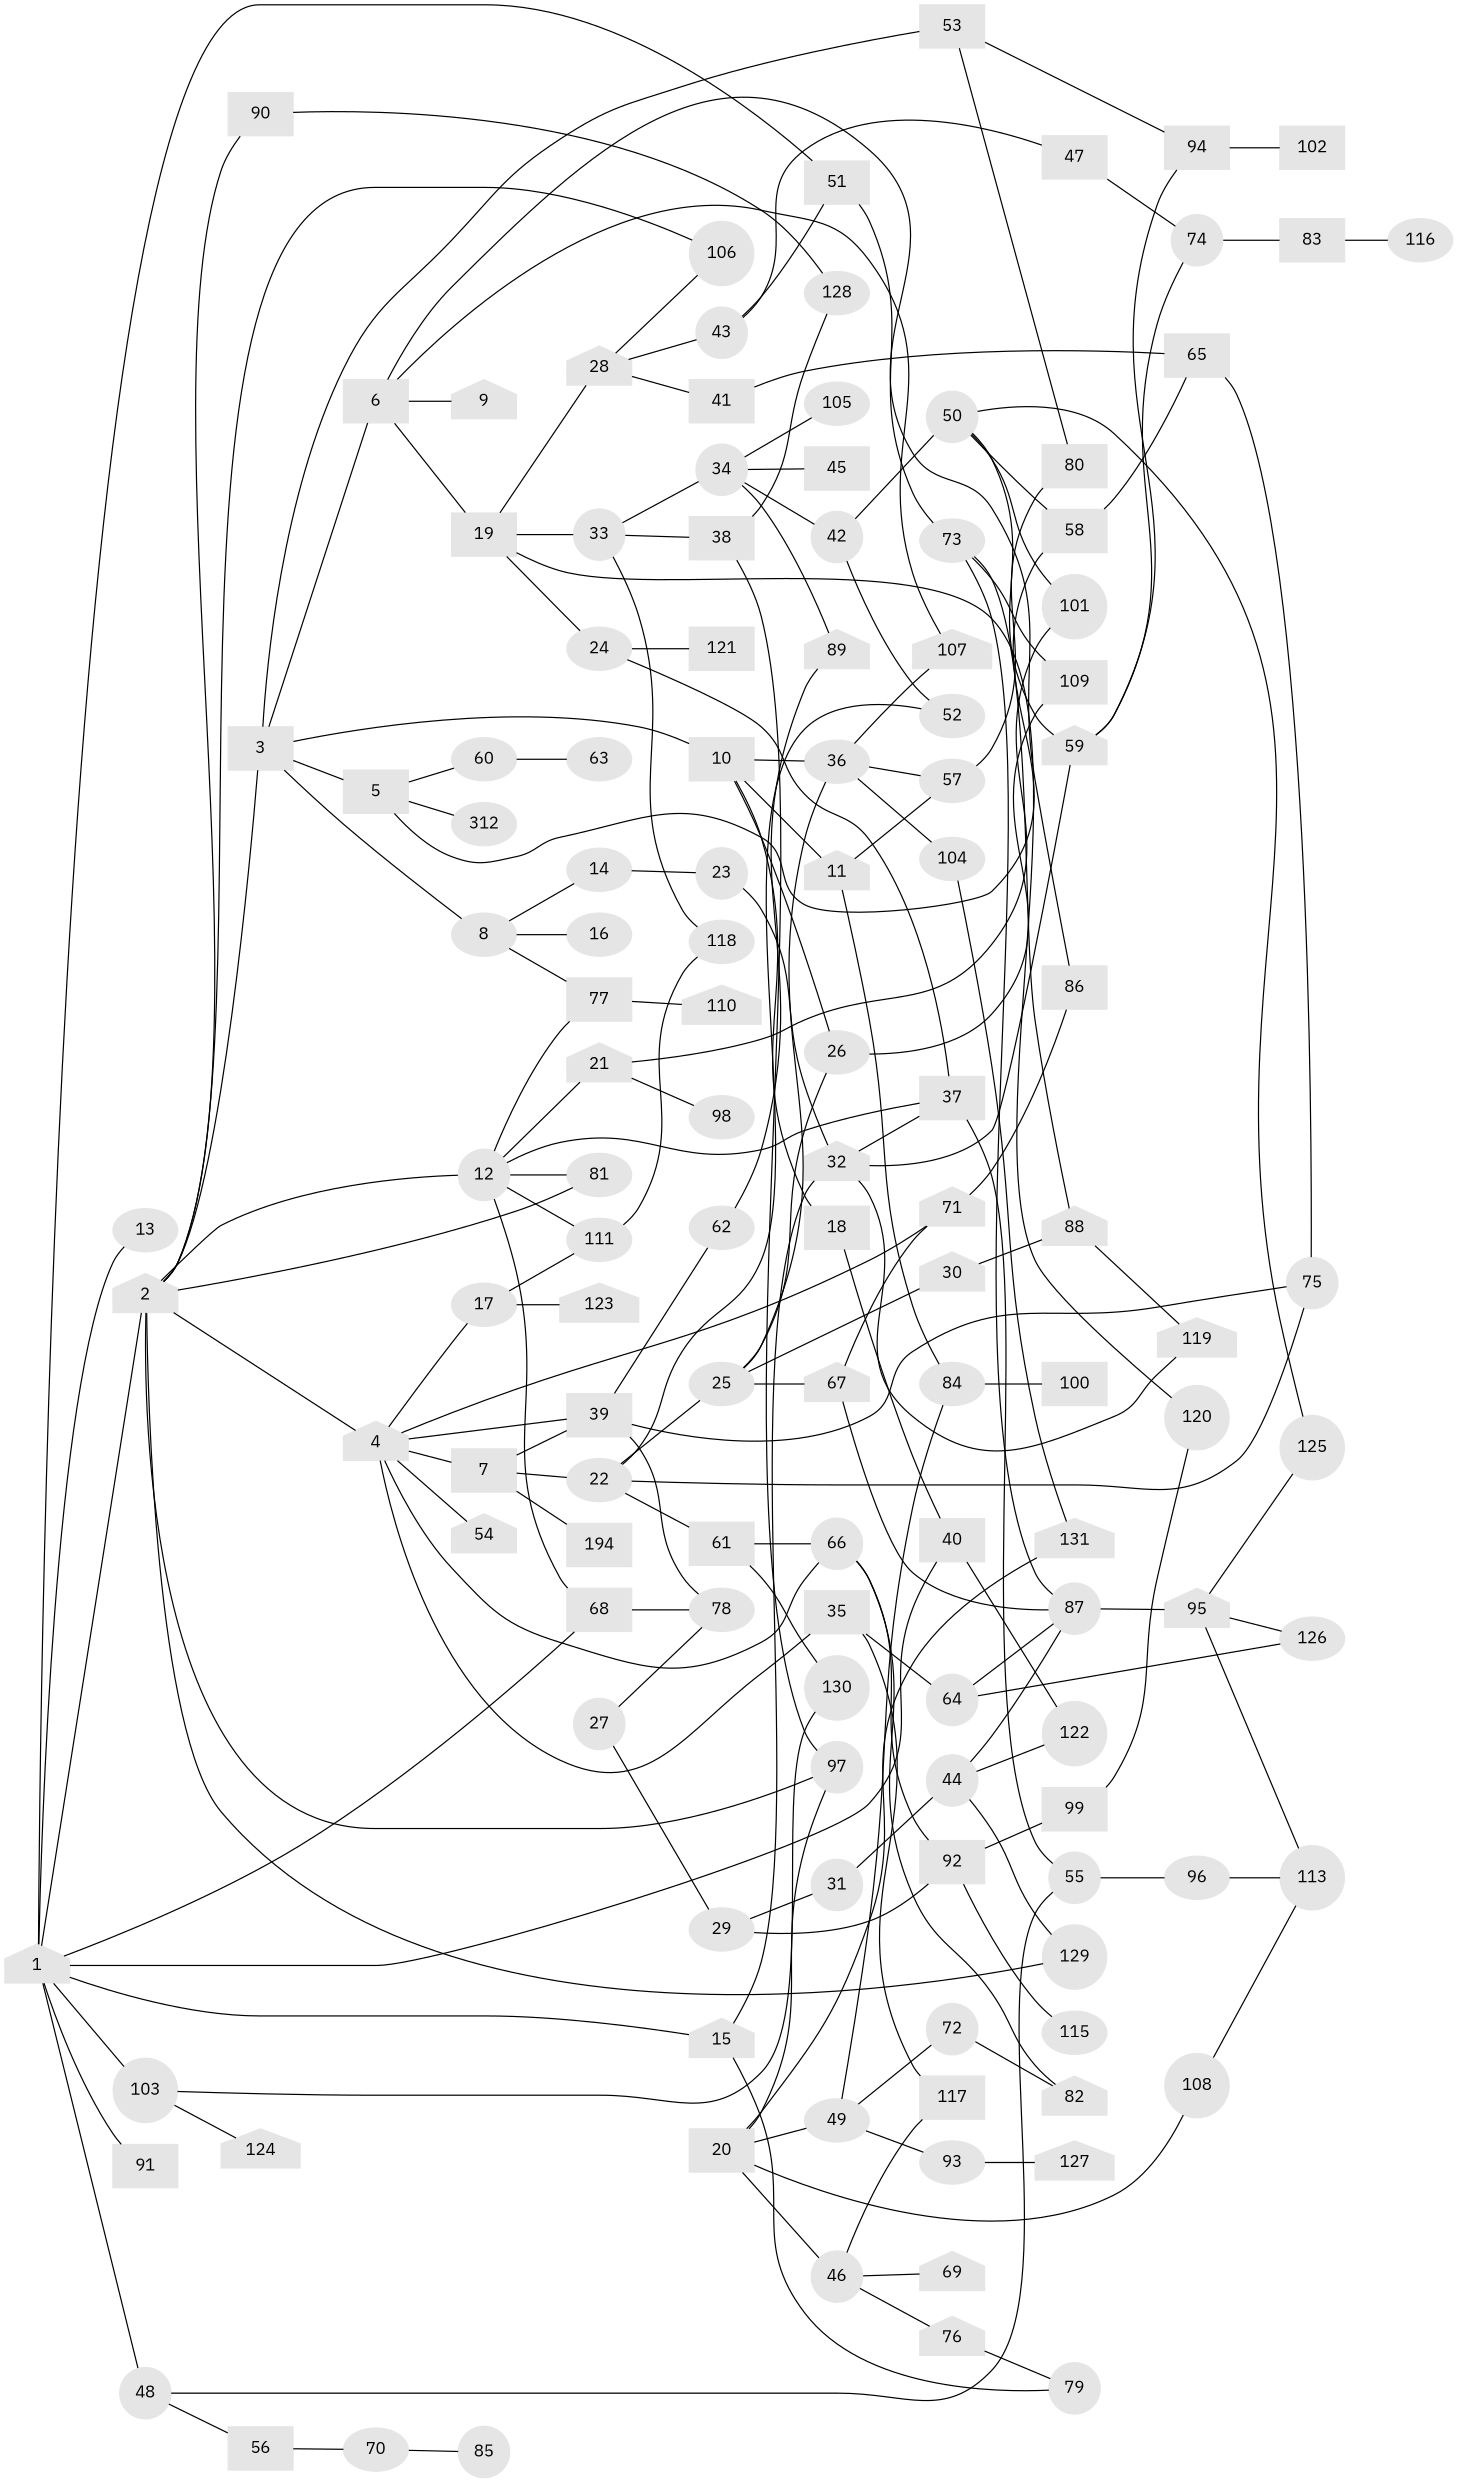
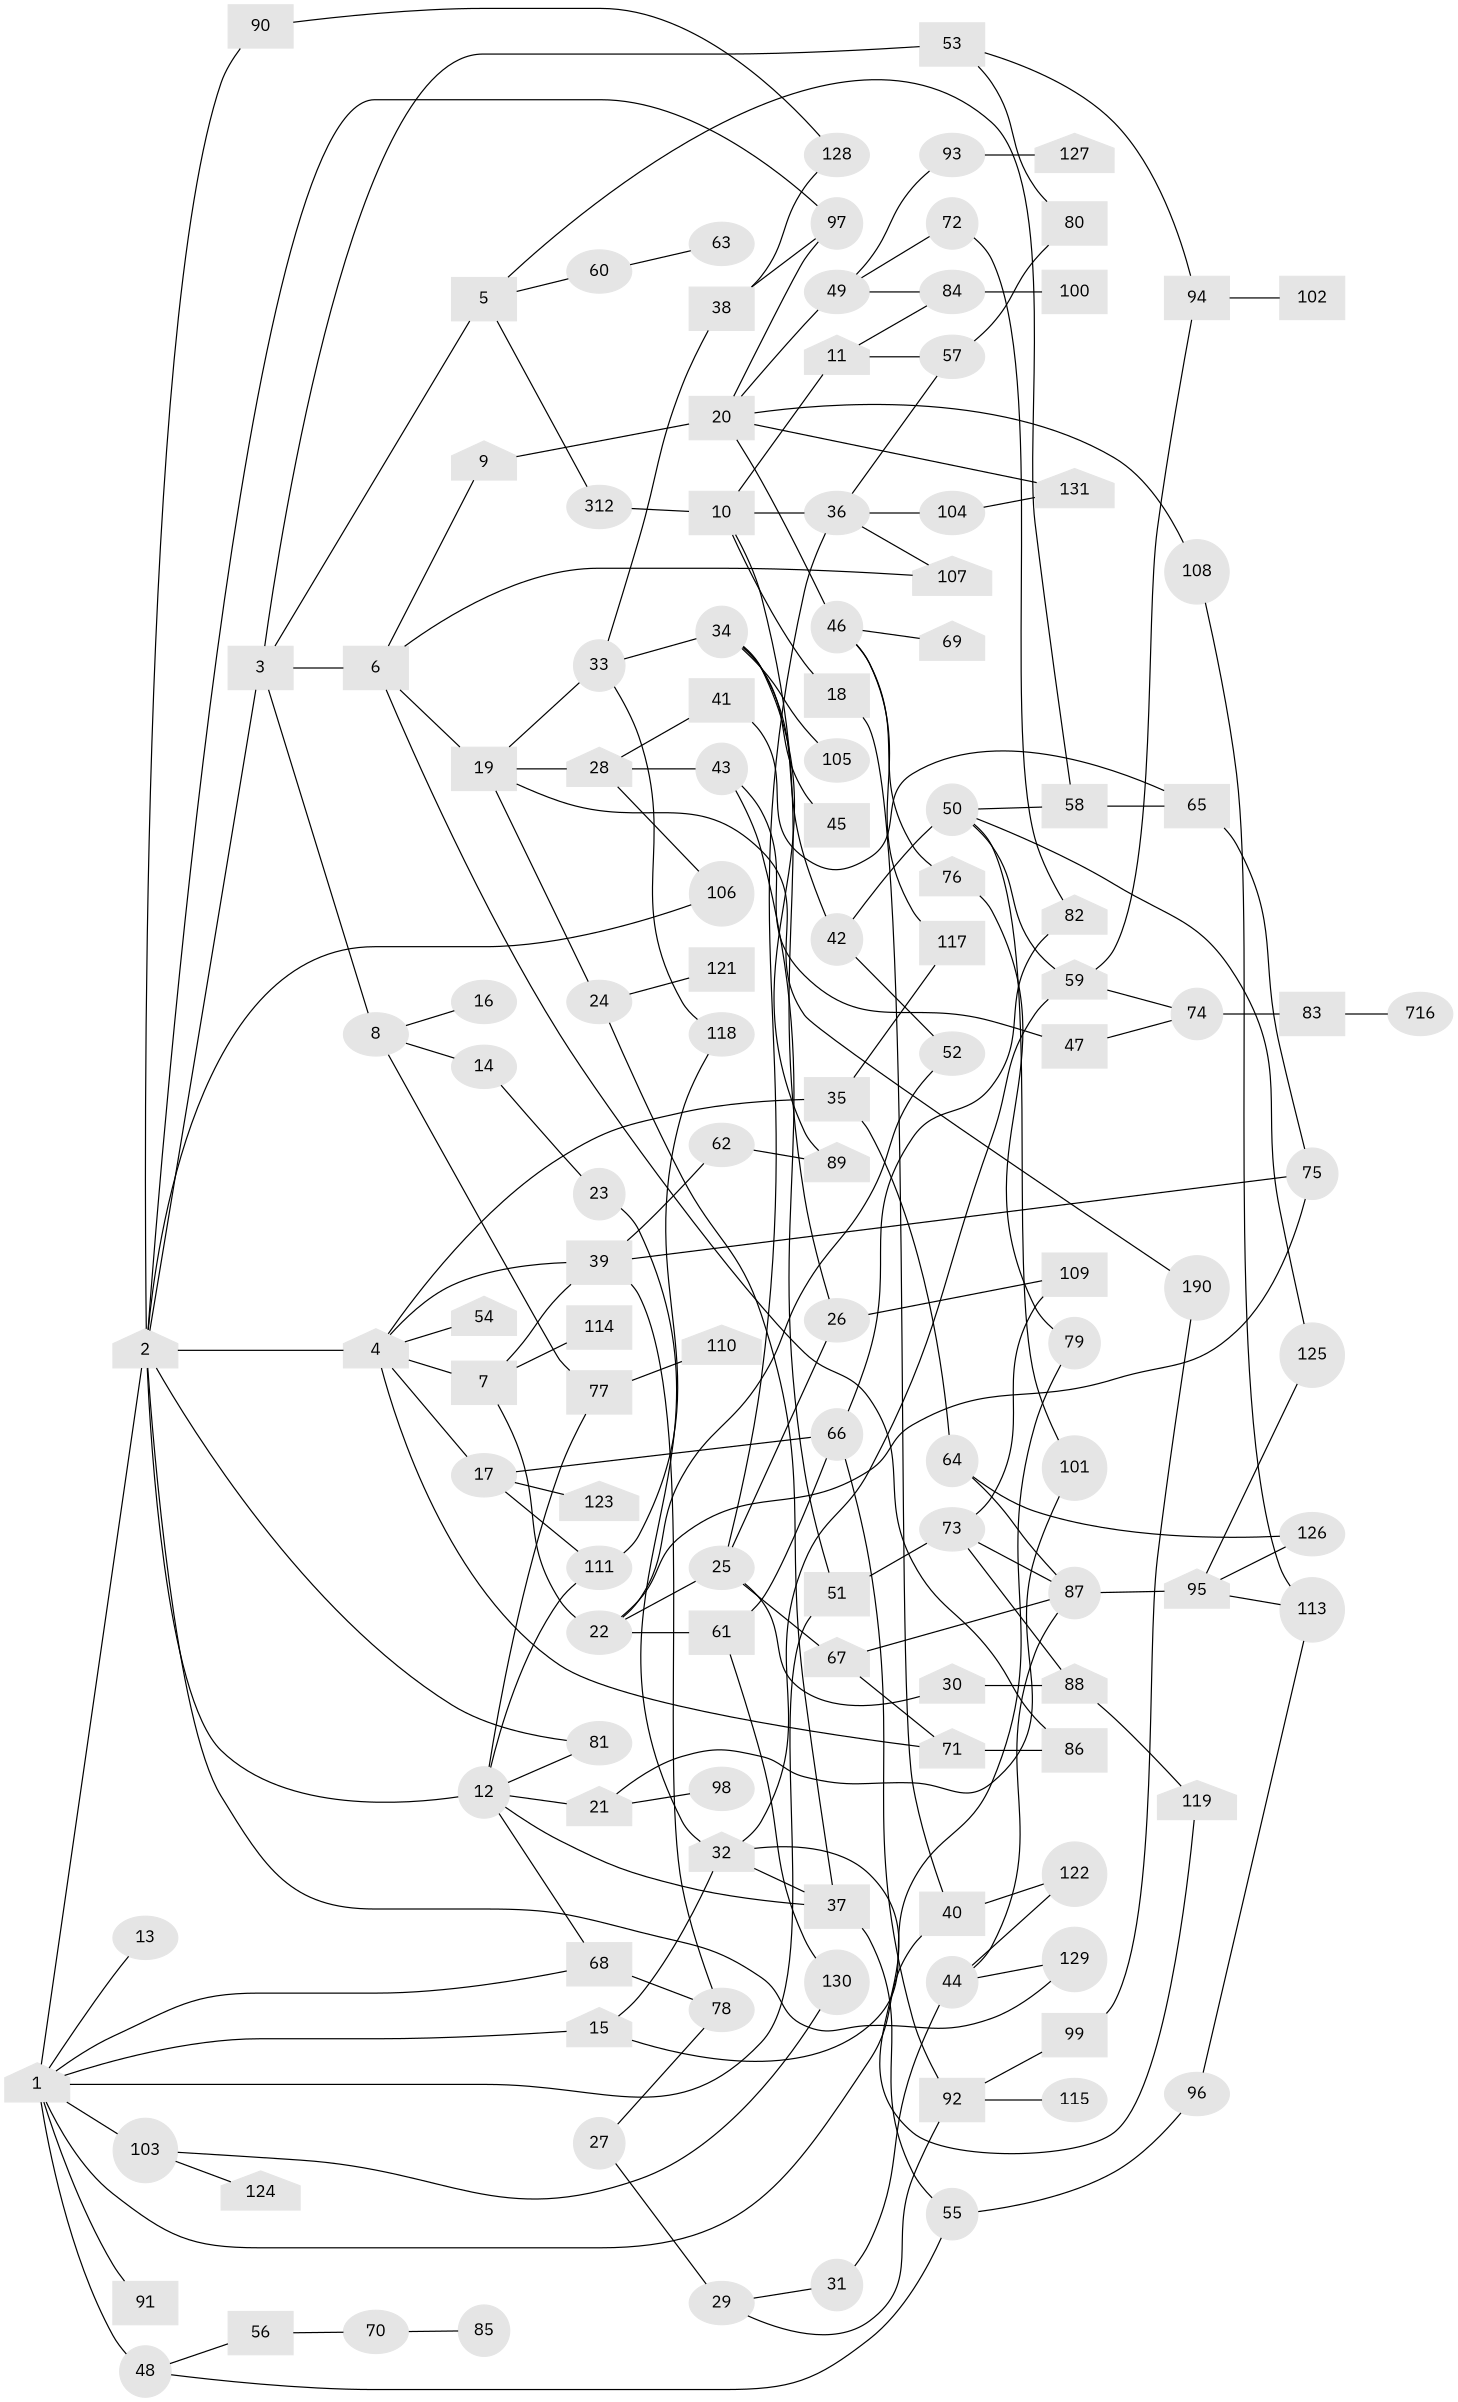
node "116": label "116" -> "716"
edge "20" -- "9": added
edge "3" -- "10": now "312" -- "10"
node "120": label "120" -> "190"
node "194": label "194" -> "114"
edge "4" -- "66": now "17" -- "66"
